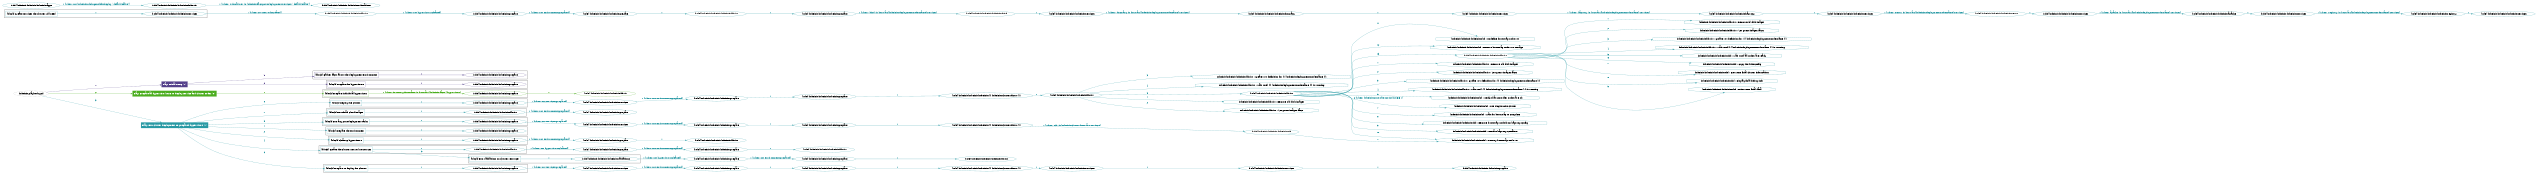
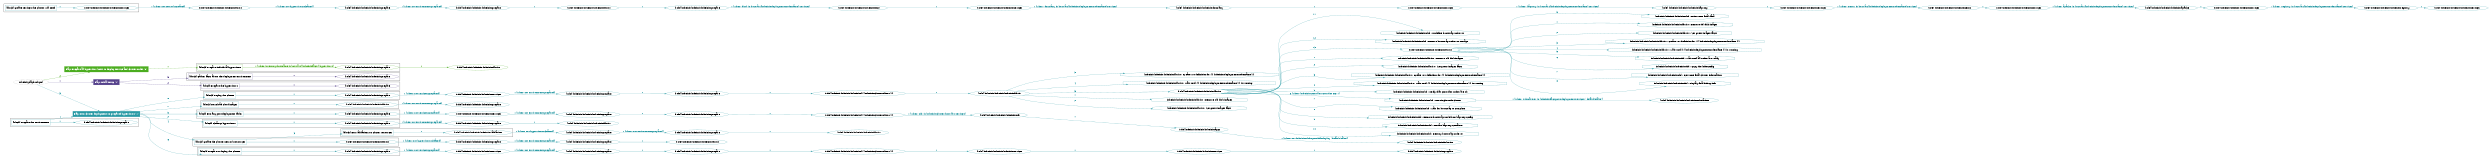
edge "[role] kubeinit.kubeinit.kubeinit_kubevirt" -> "[role] kubeinit.kubeinit.kubeinit_submariner": now "kubeinit.kubeinit.kubeinit_okd : Use single node cluster" -> "[role] kubeinit.kubeinit.kubeinit_submariner"
edge "Play: Run cluster deployment on prepared hypervisors (1)" -> "[block] Prepare the environment": reversed
edge "[role] kubeinit.kubeinit.kubeinit_nfs" -> "kubeinit.kubeinit.kubeinit_okd : Destroy bootstrap node VM": now "[role] kubeinit.kubeinit.kubeinit_nfs" -> "[role] kubeinit.kubeinit.kubeinit_apps"
